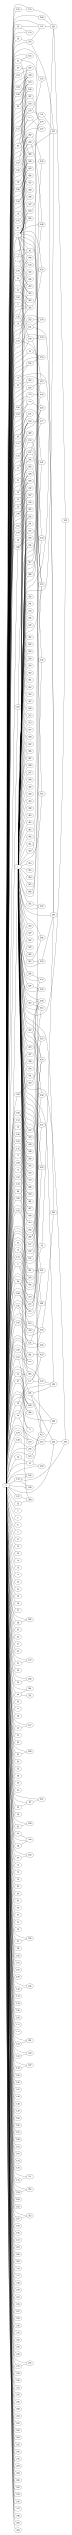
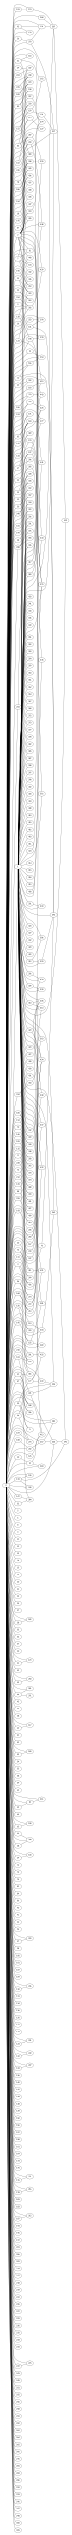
edge "221" -- "282": now "30" -- "282"
node "235": removed
